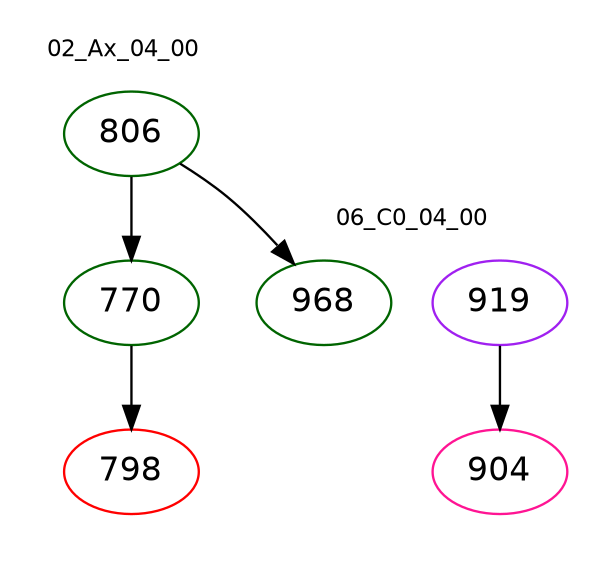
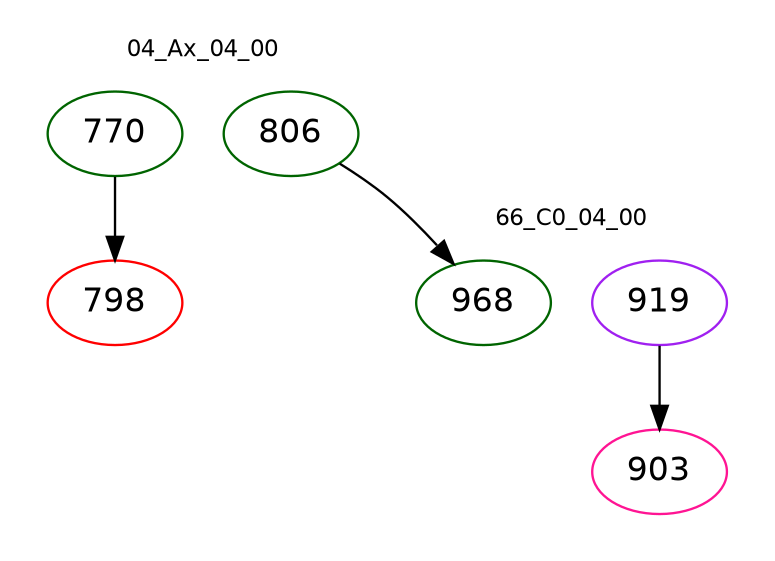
cluster "02_Ax_04_00": label "02_Ax_04_00" -> "04_Ax_04_00"
edge "806" -> "770": removed
cluster "06_C0_04_00": label "06_C0_04_00" -> "66_C0_04_00"
node "904": label "904" -> "903"
